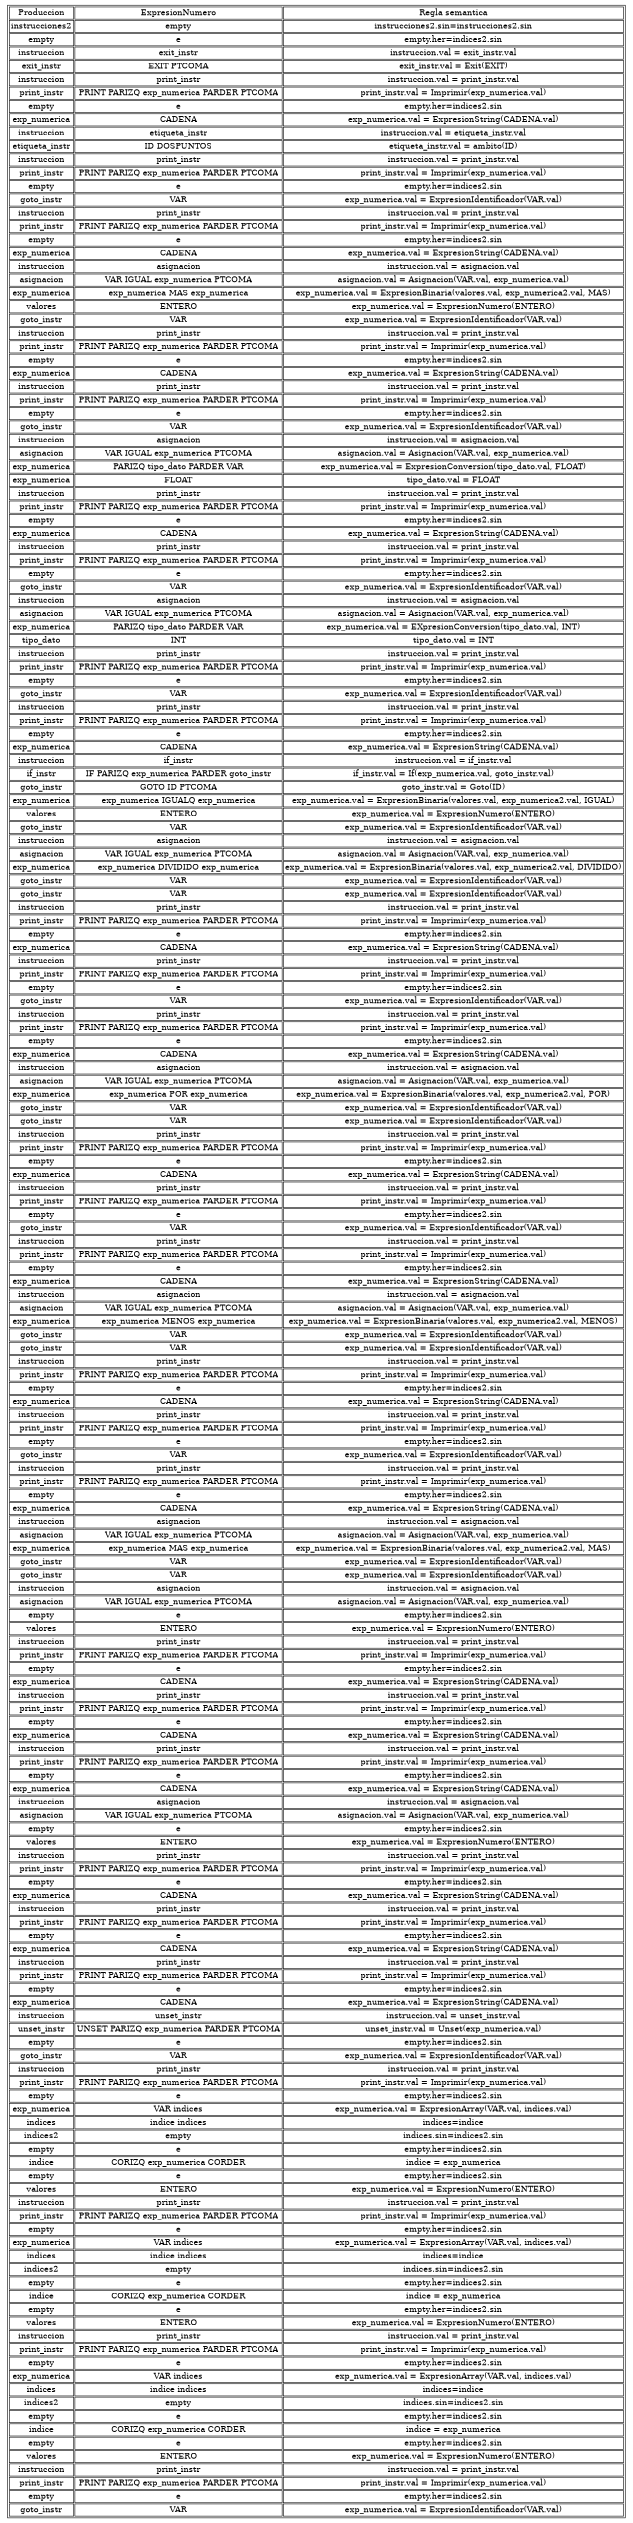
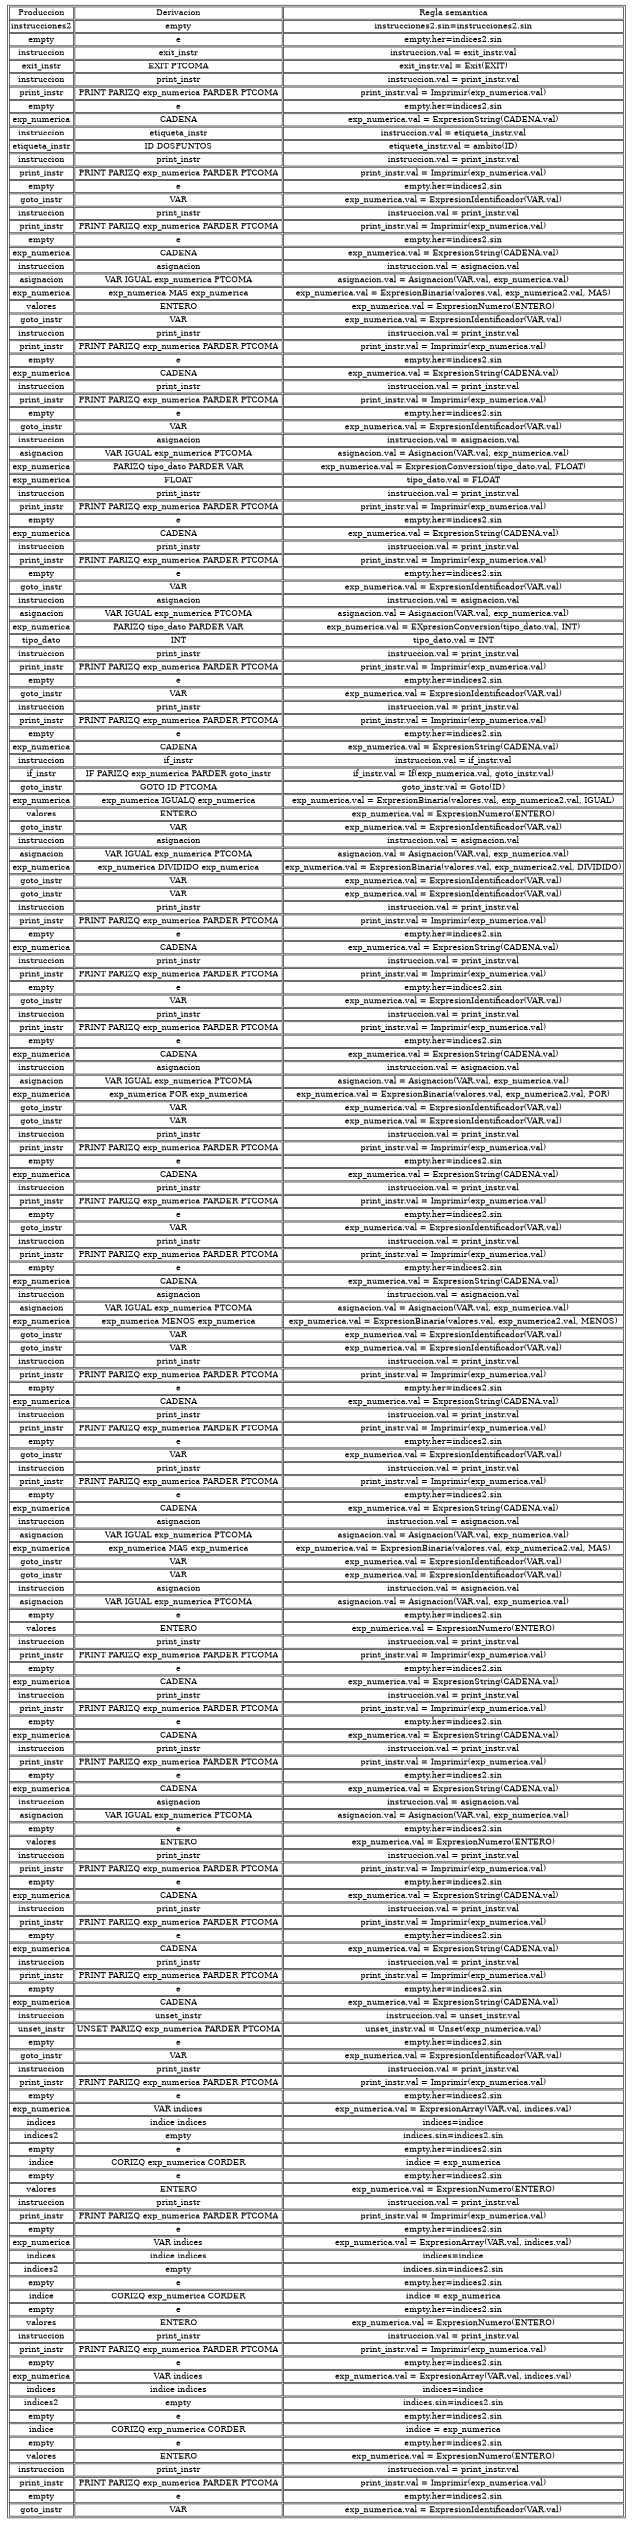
node "Produccion": text "ExpresionNumero" -> "Derivacion"
